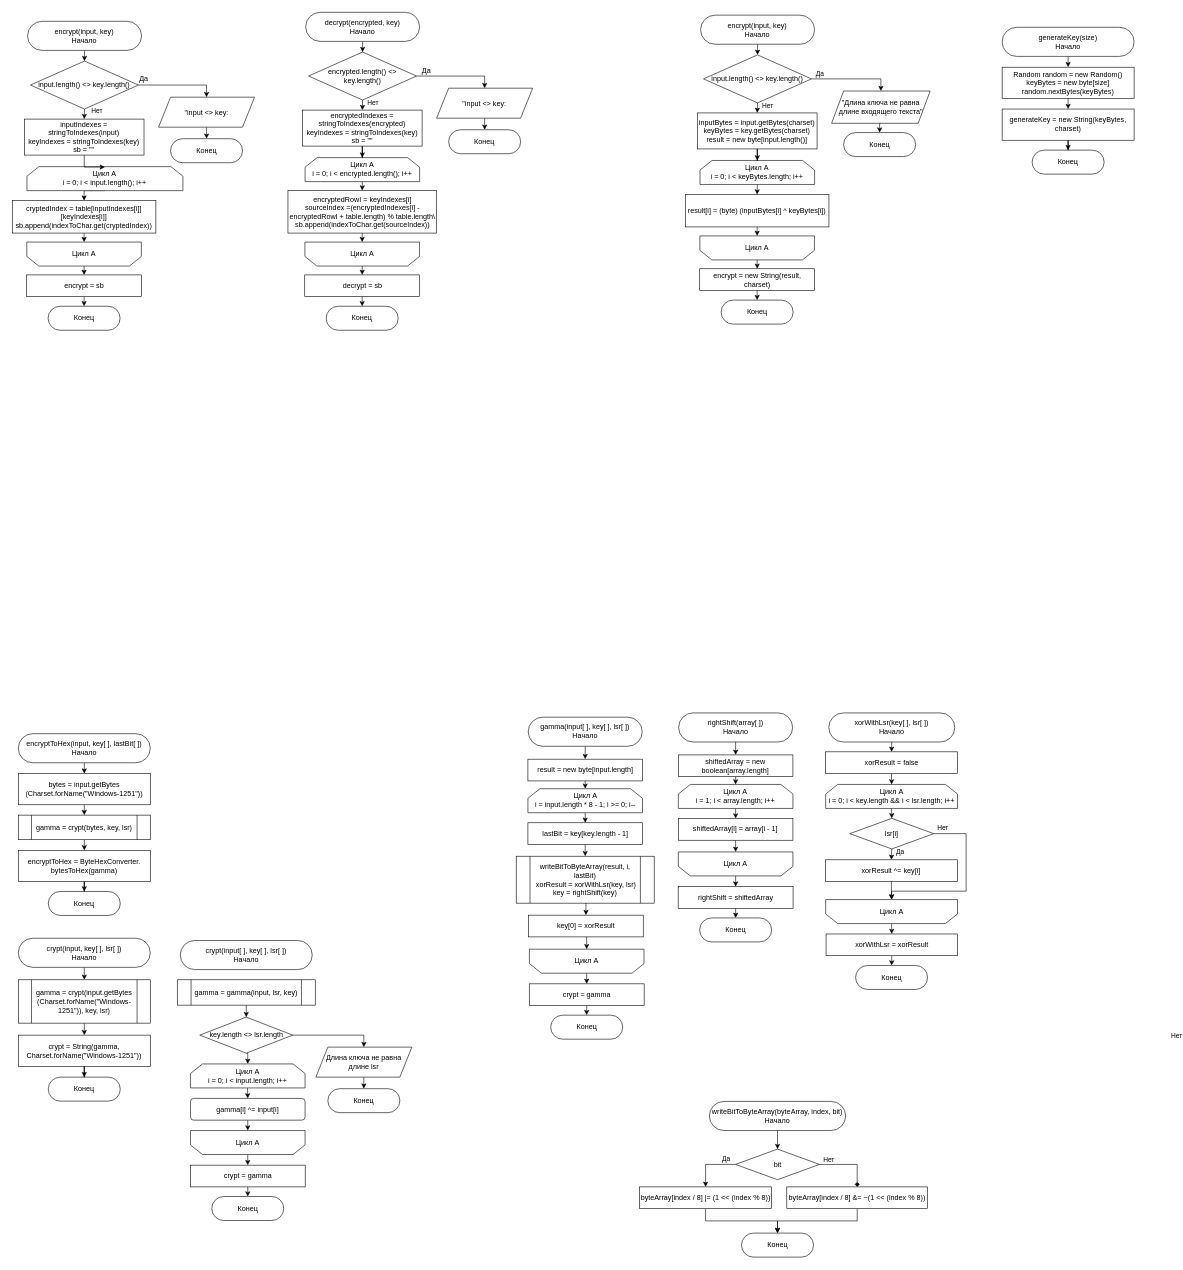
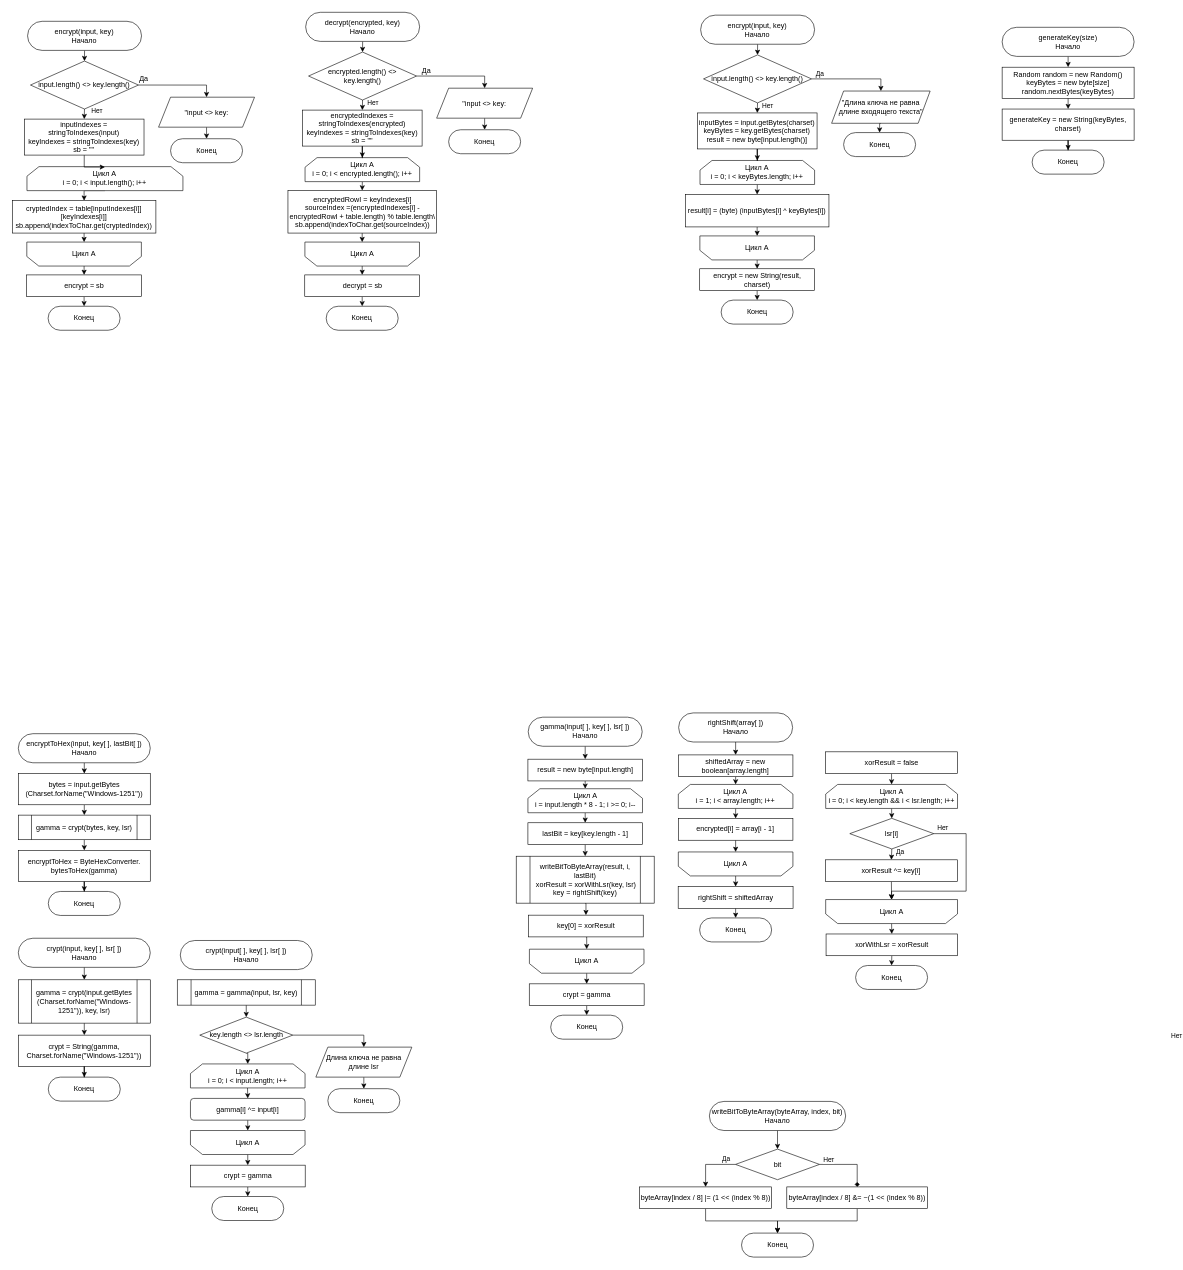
node "xorWithLsr(key[ ], lsr[ ]) Начало": removed
edge "xorWithLsr(key[ ], lsr[ ]) Начало" -> "xorResult = false": removed
node "shiftedArray[i] = array[i - 1]": label "shiftedArray[i] = array[i - 1]" -> "encrypted[i] = array[i - 1]"
